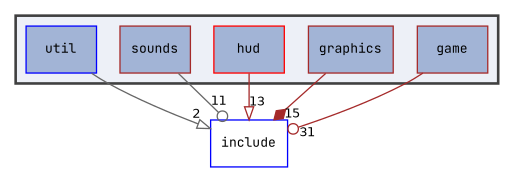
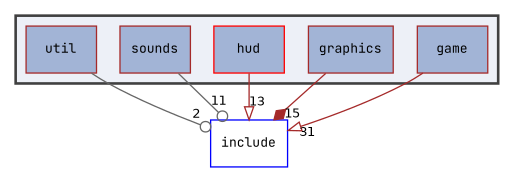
node "util": color blue -> brown
edge "util" -> "include": arrowhead onormal -> odot
edge "game" -> "include": arrowhead odot -> onormal
